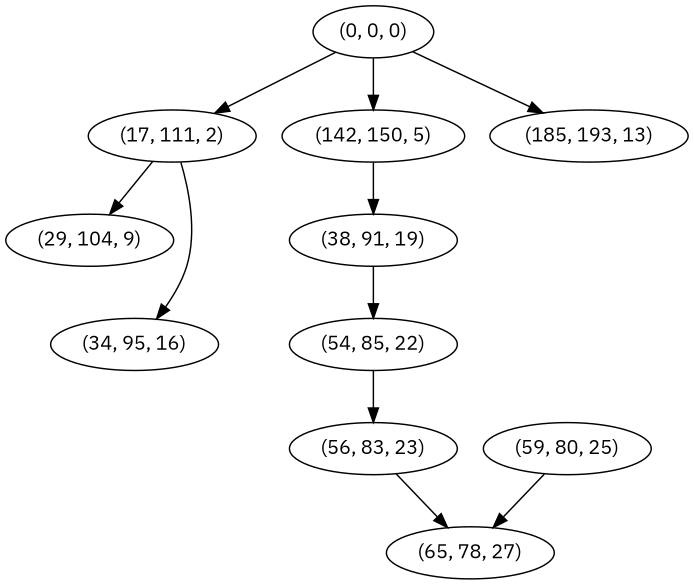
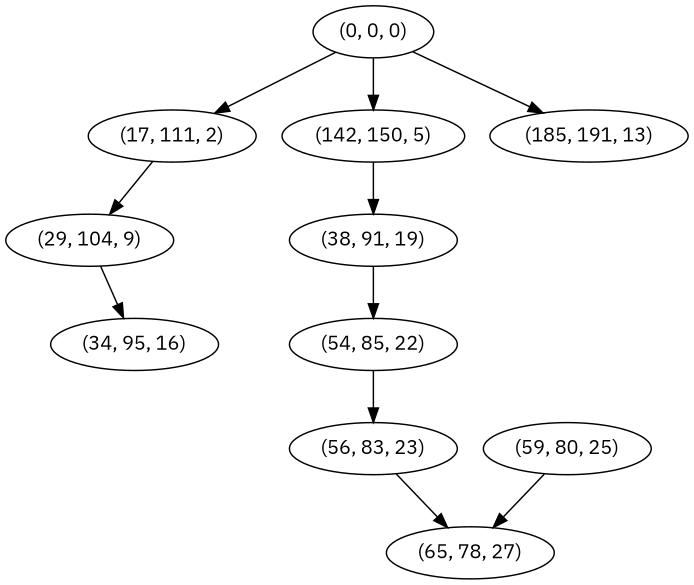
node "(185, 193, 13)": label "(185, 193, 13)" -> "(185, 191, 13)"
edge "(17, 111, 2)" -> "(34, 95, 16)": now "(29, 104, 9)" -> "(34, 95, 16)"
